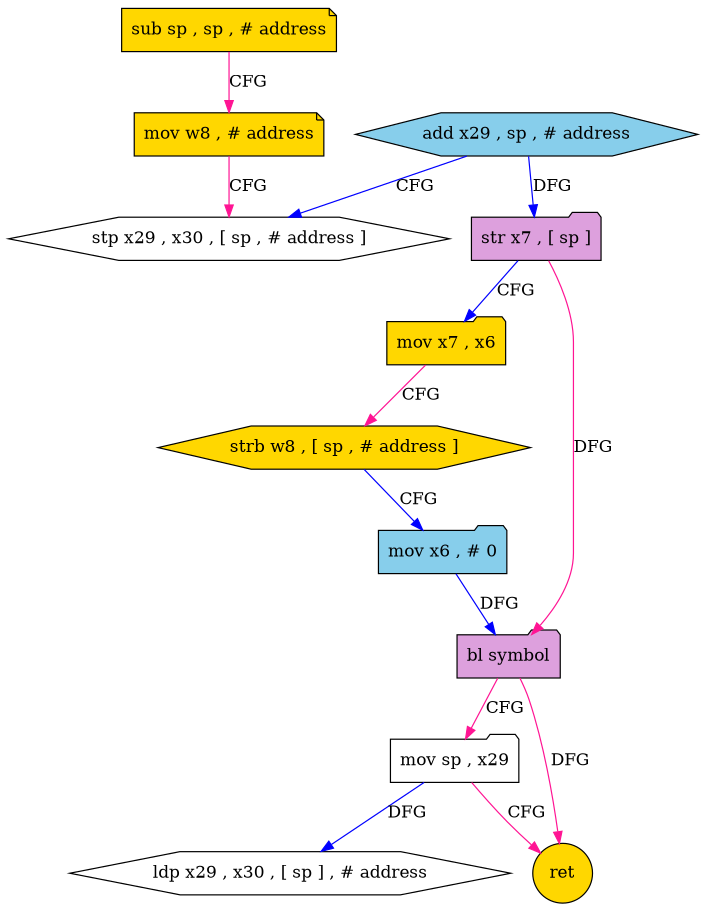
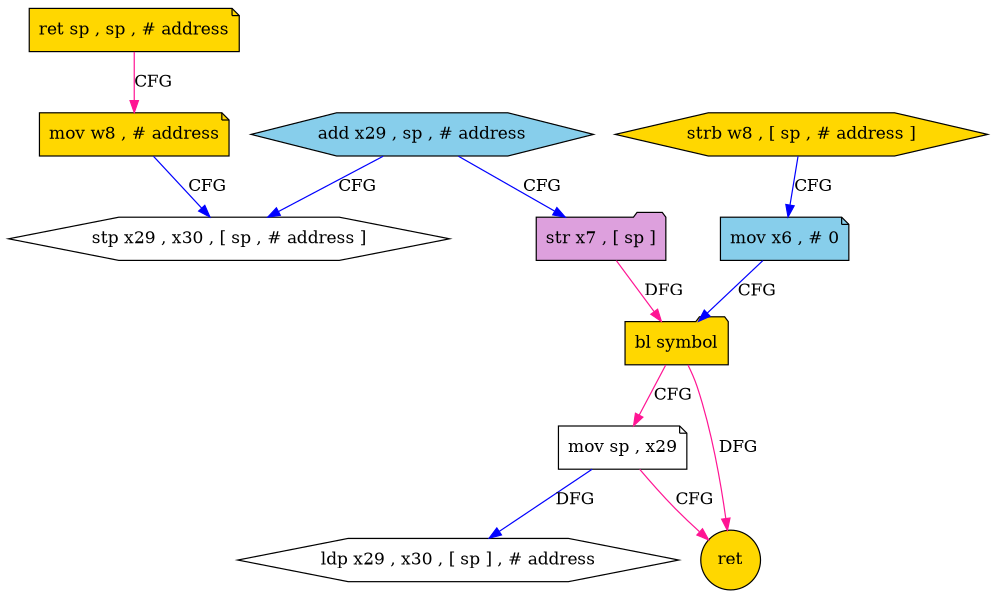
node "sub sp , sp , # address": label "sub sp , sp , # address" -> "ret sp , sp , # address"
edge "mov w8 , # address" -> "stp x29 , x30 , [ sp , # address ]": color deeppink -> blue
edge "add x29 , sp , # address" -> "str x7 , [ sp ]": label "DFG" -> "CFG"
node "mov x7 , x6": removed
node "mov x6 , # 0": shape folder -> note
edge "mov x6 , # 0" -> "bl symbol": label "DFG" -> "CFG"
node "bl symbol": fillcolor plum -> gold
node "mov sp , x29": shape folder -> note
